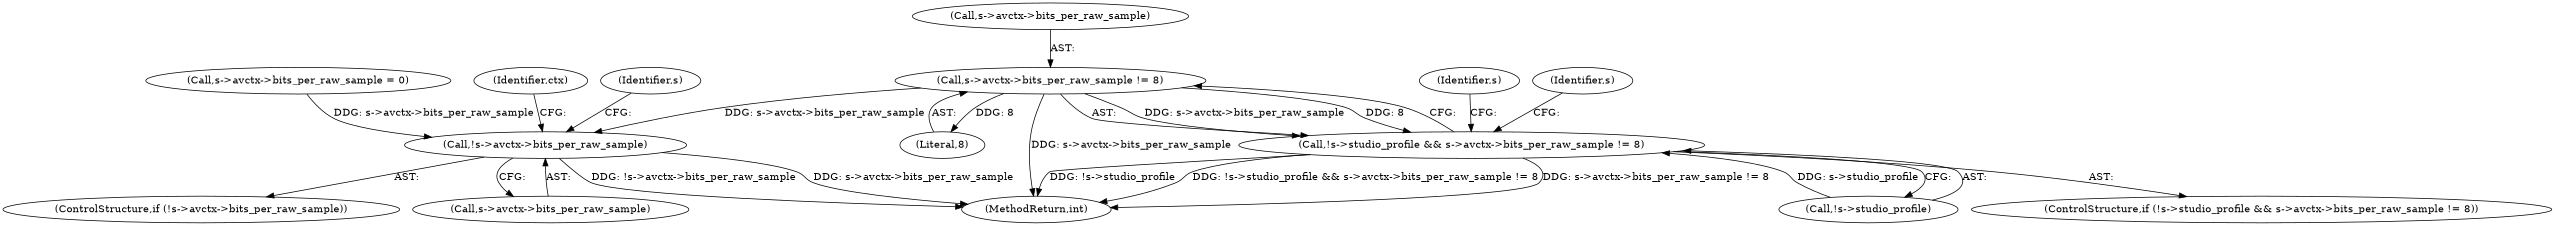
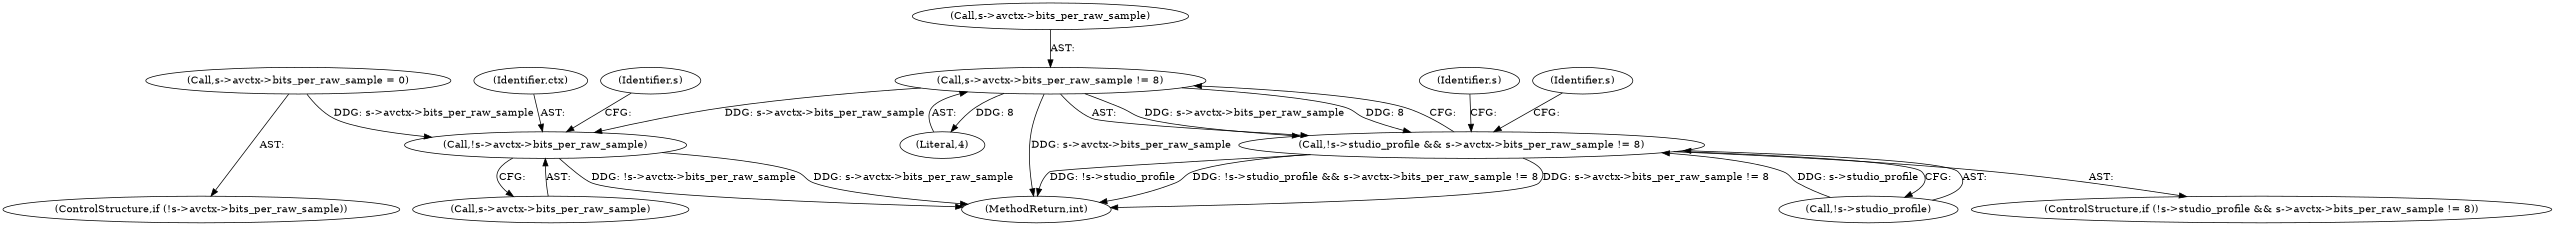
edge "(Identifier,ctx)" -> "(Call,!s->avctx->bits_per_raw_sample)": label "CFG: " -> "AST: "
node "(Literal,8)": label "(Literal,8)" -> "(Literal,4)"
edge "(Call,!s->avctx->bits_per_raw_sample)" -> "(ControlStructure,if (!s->avctx->bits_per_raw_sample))": now "(Call,s->avctx->bits_per_raw_sample = 0)" -> "(ControlStructure,if (!s->avctx->bits_per_raw_sample))"
